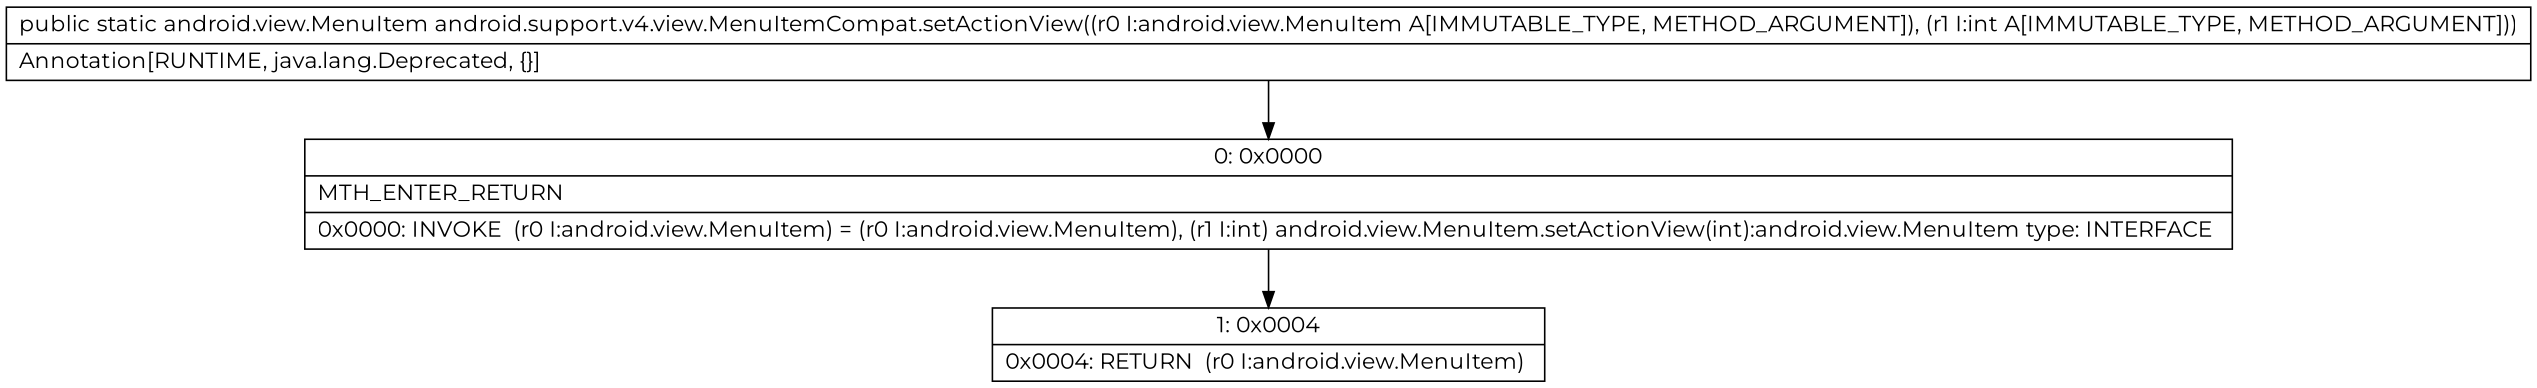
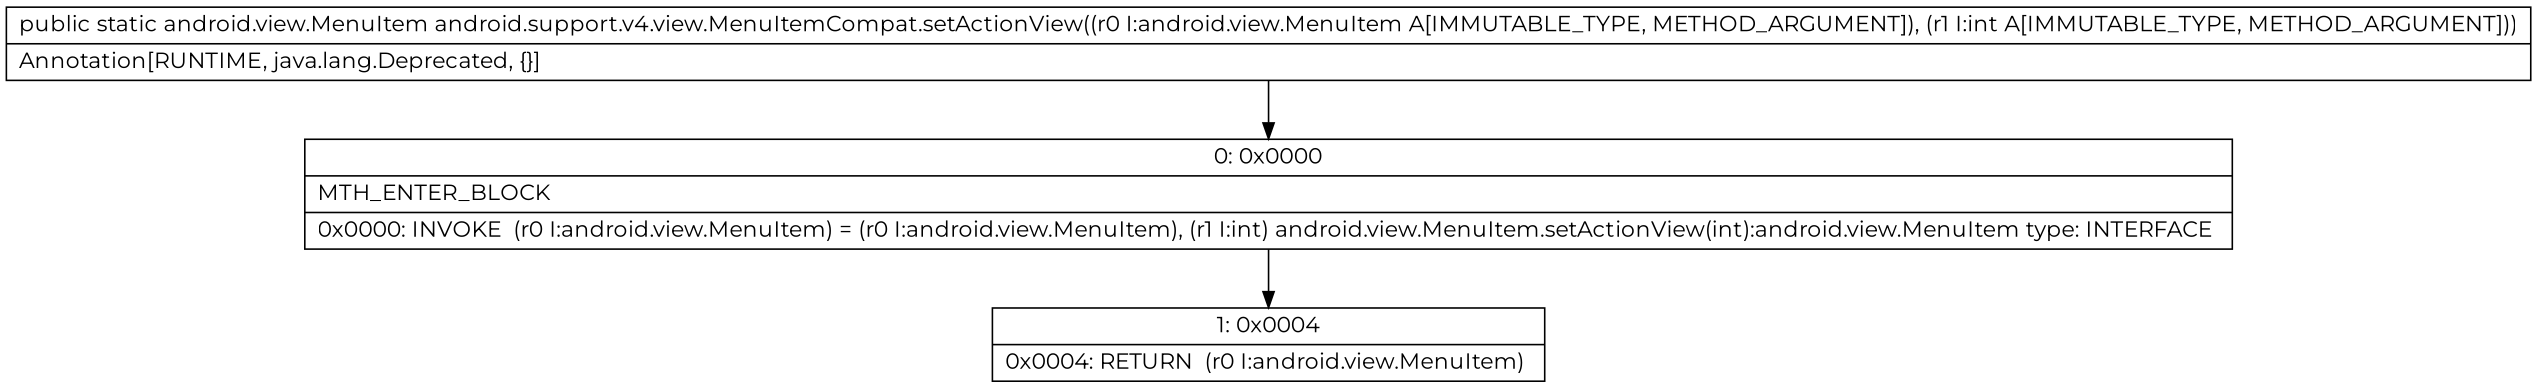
node "0: 0x0000": text "MTH_ENTER_RETURN" -> "MTH_ENTER_BLOCK"
